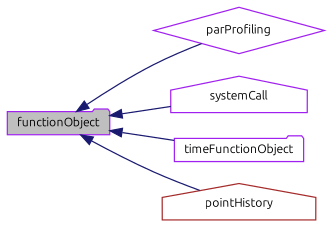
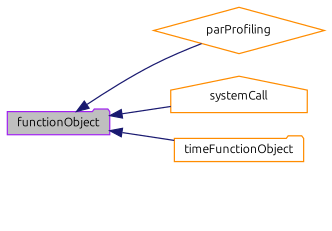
node "parProfiling": color purple -> darkorange
node "systemCall": color purple -> darkorange
node "timeFunctionObject": color purple -> darkorange
node "pointHistory": removed
